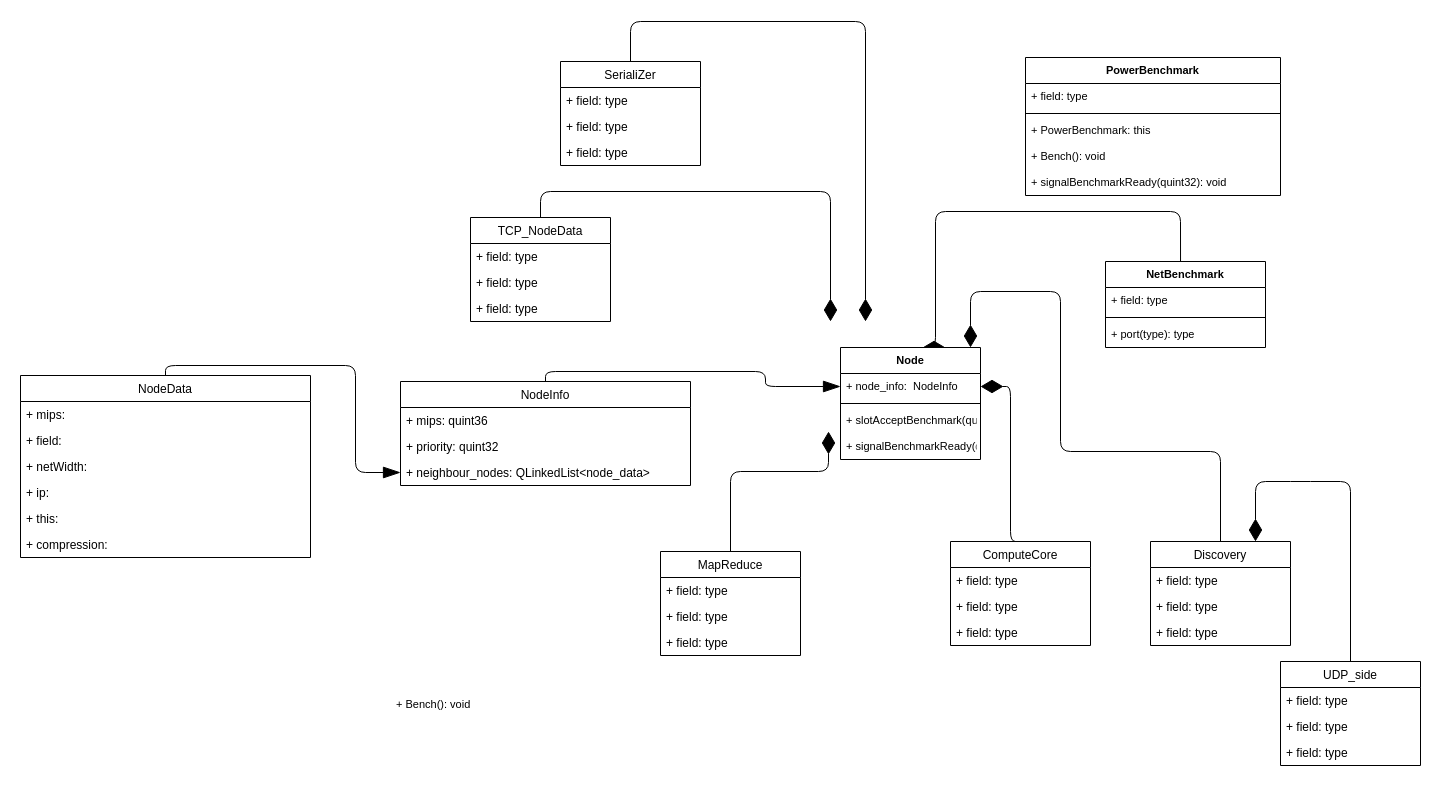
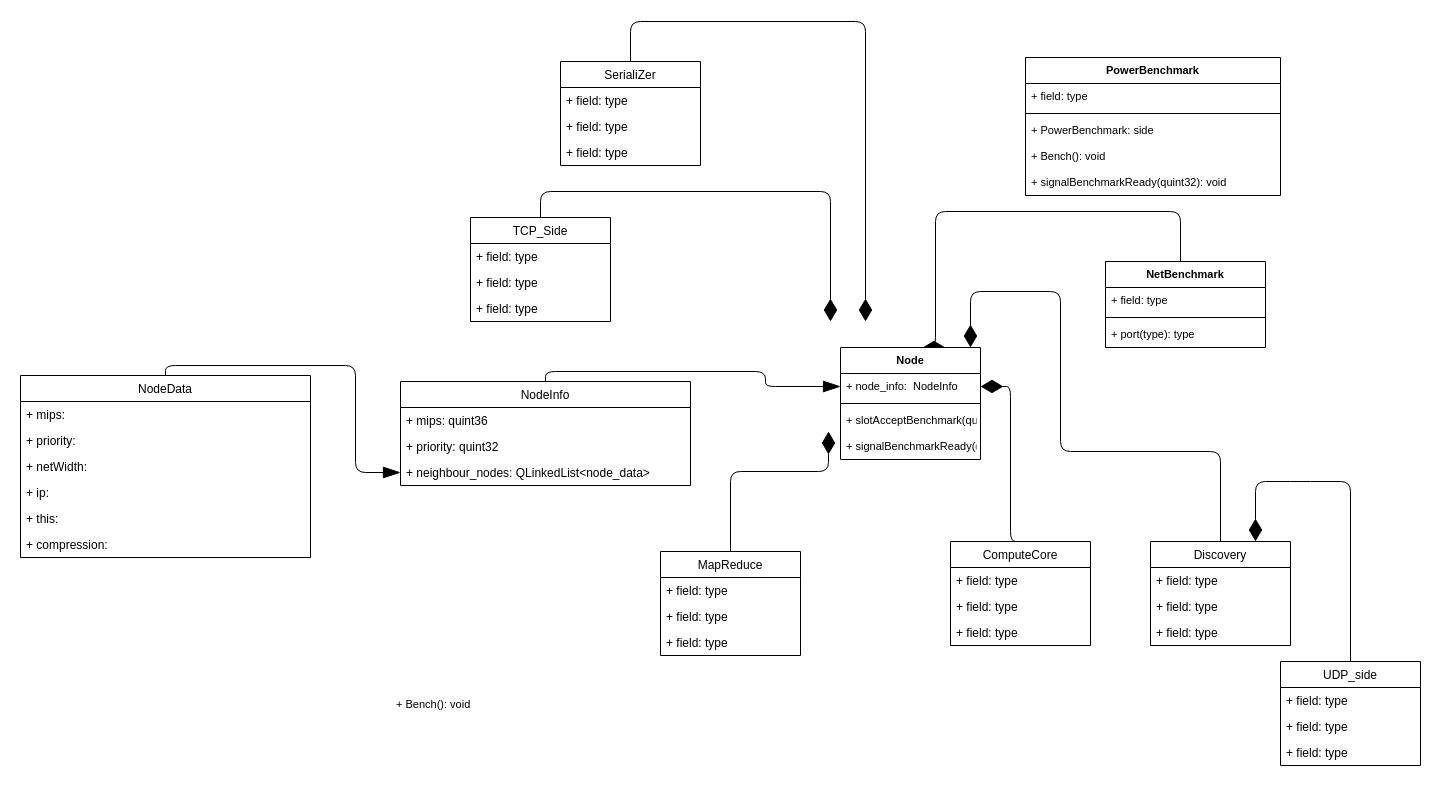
node "+ PowerBenchmark: this": label "+ PowerBenchmark: this" -> "+ PowerBenchmark: side"
node "TCP_NodeData": label "TCP_NodeData" -> "TCP_Side"
node "+ field:": label "+ field:" -> "+ priority:"
